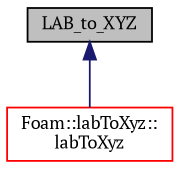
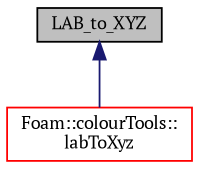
node "Foam::labToXyz:: labToXyz": label "Foam::labToXyz:: labToXyz" -> "Foam::colourTools:: labToXyz"
